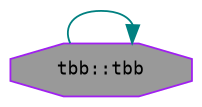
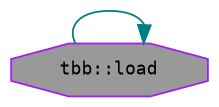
node "tbb::tbb": label "tbb::tbb" -> "tbb::load"
